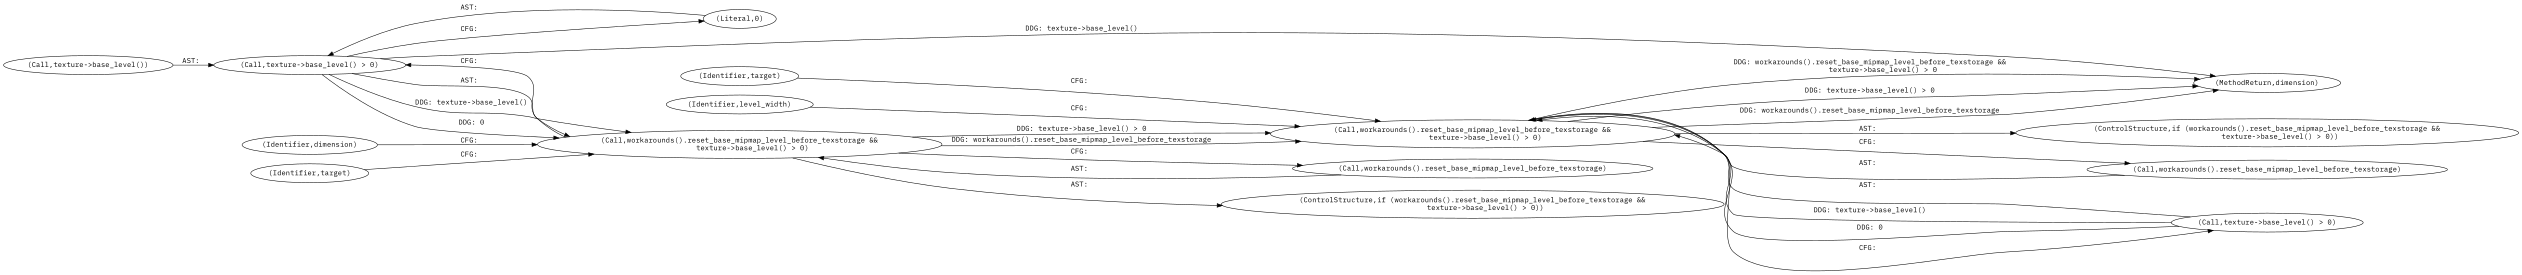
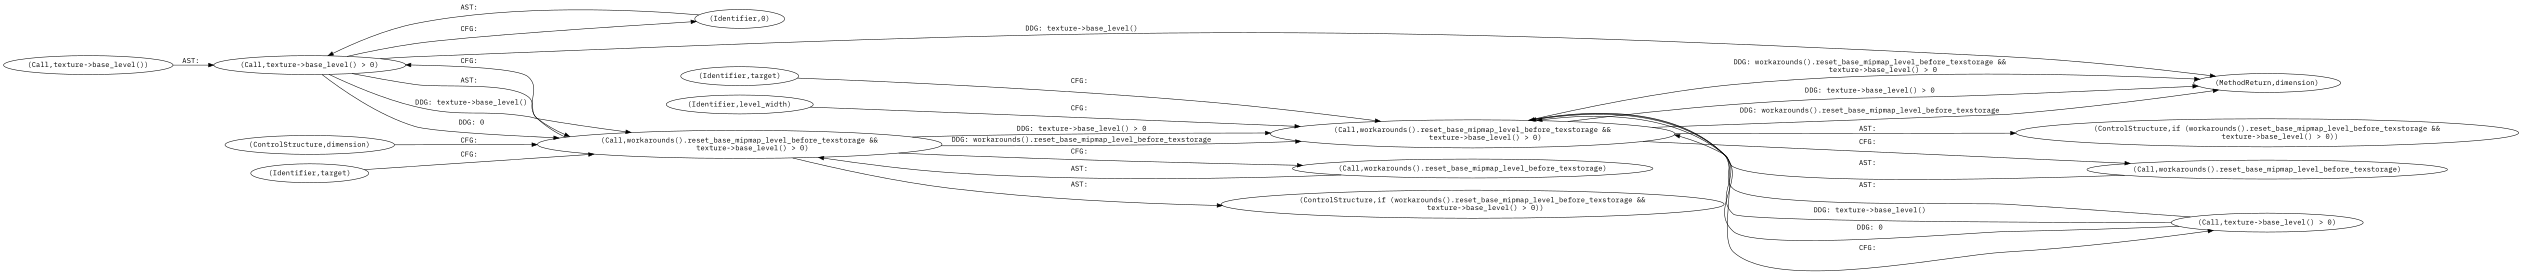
node "(Literal,0)": label "(Literal,0)" -> "(Identifier,0)"
node "(Identifier,dimension)": label "(Identifier,dimension)" -> "(ControlStructure,dimension)"
